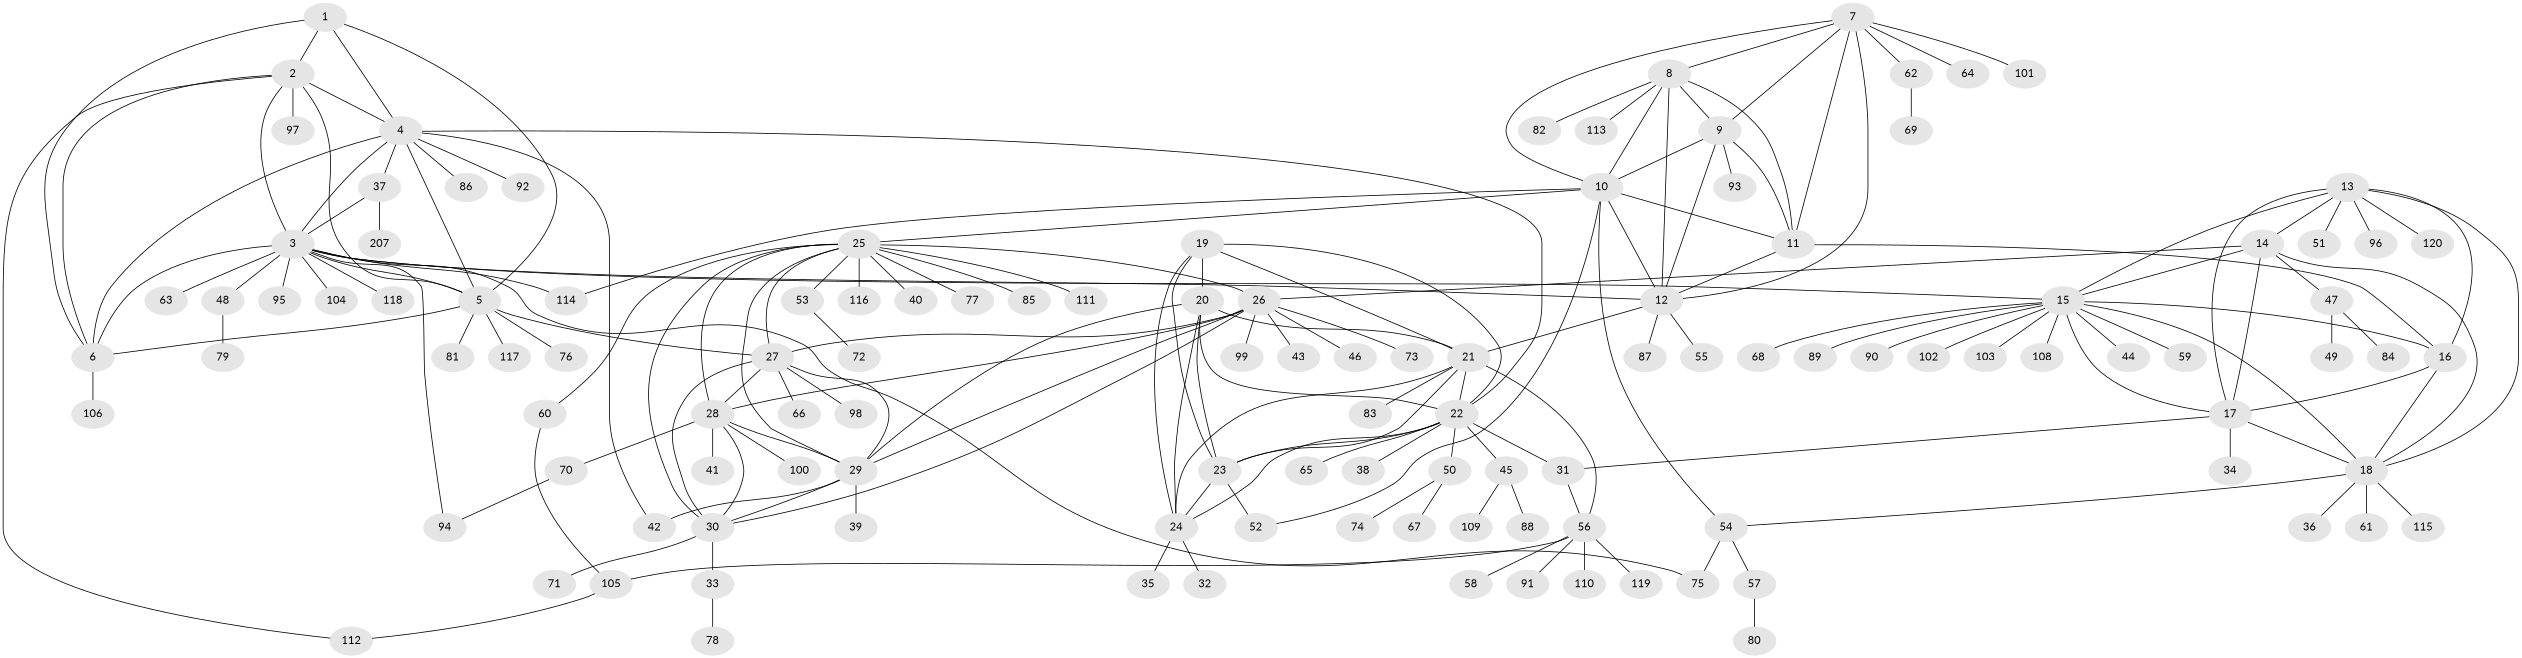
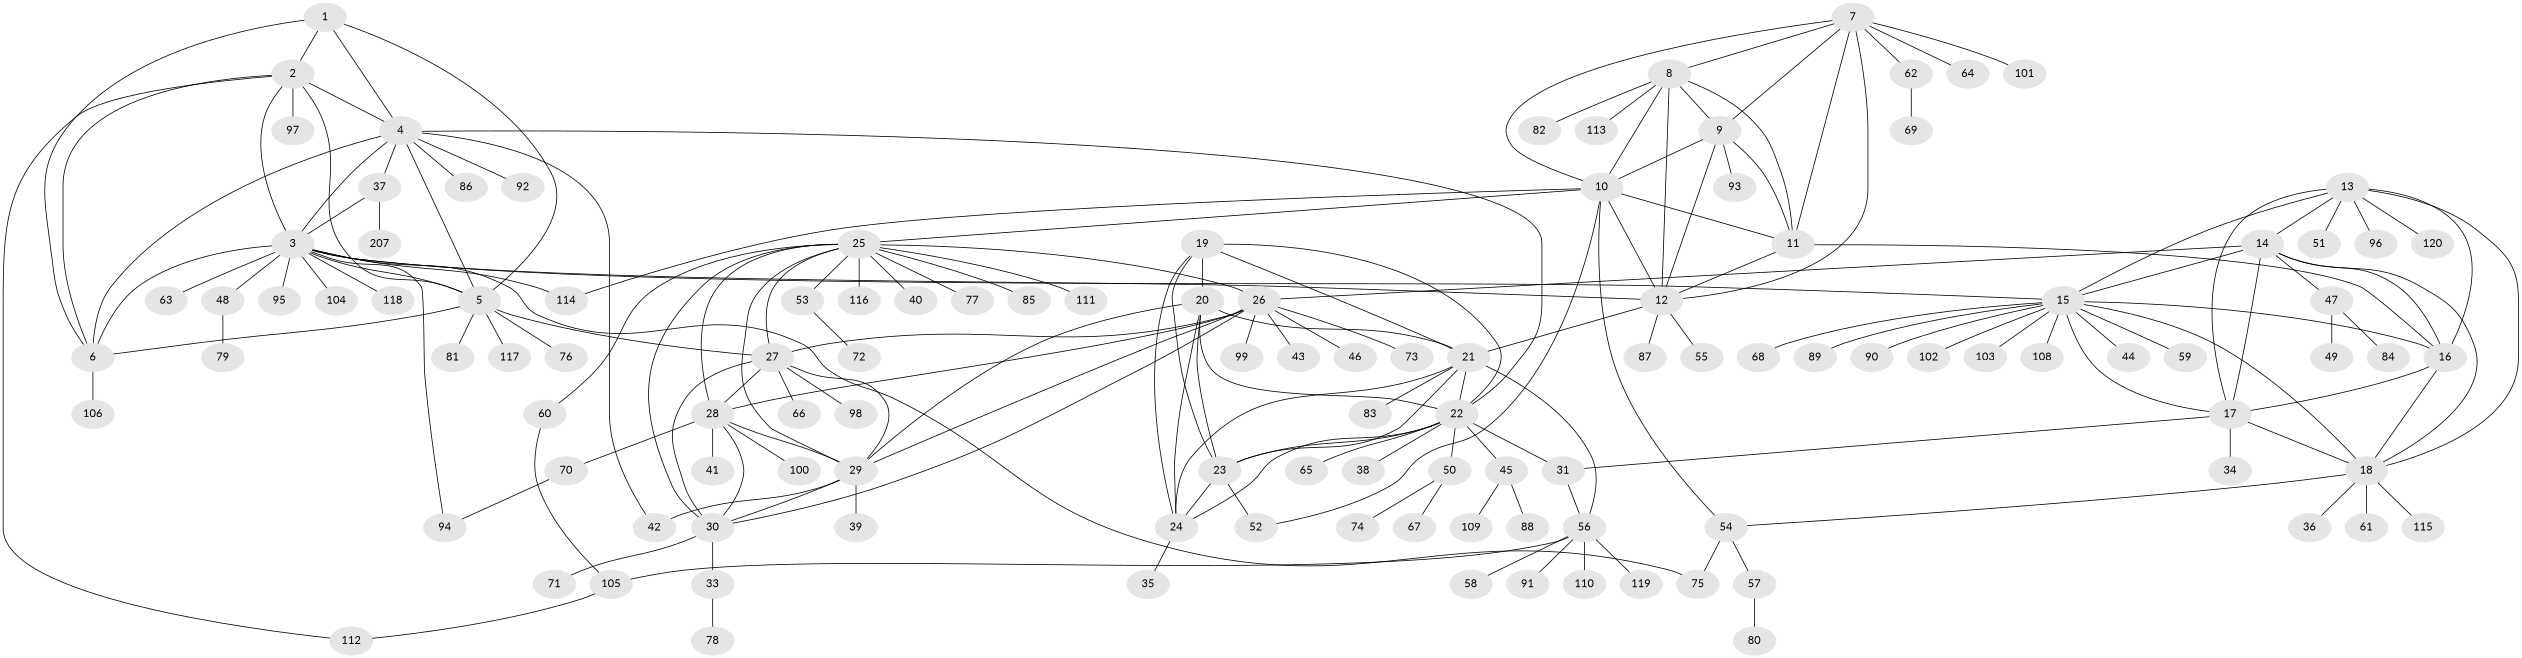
edge "14" -- "16": added
node "32": removed
